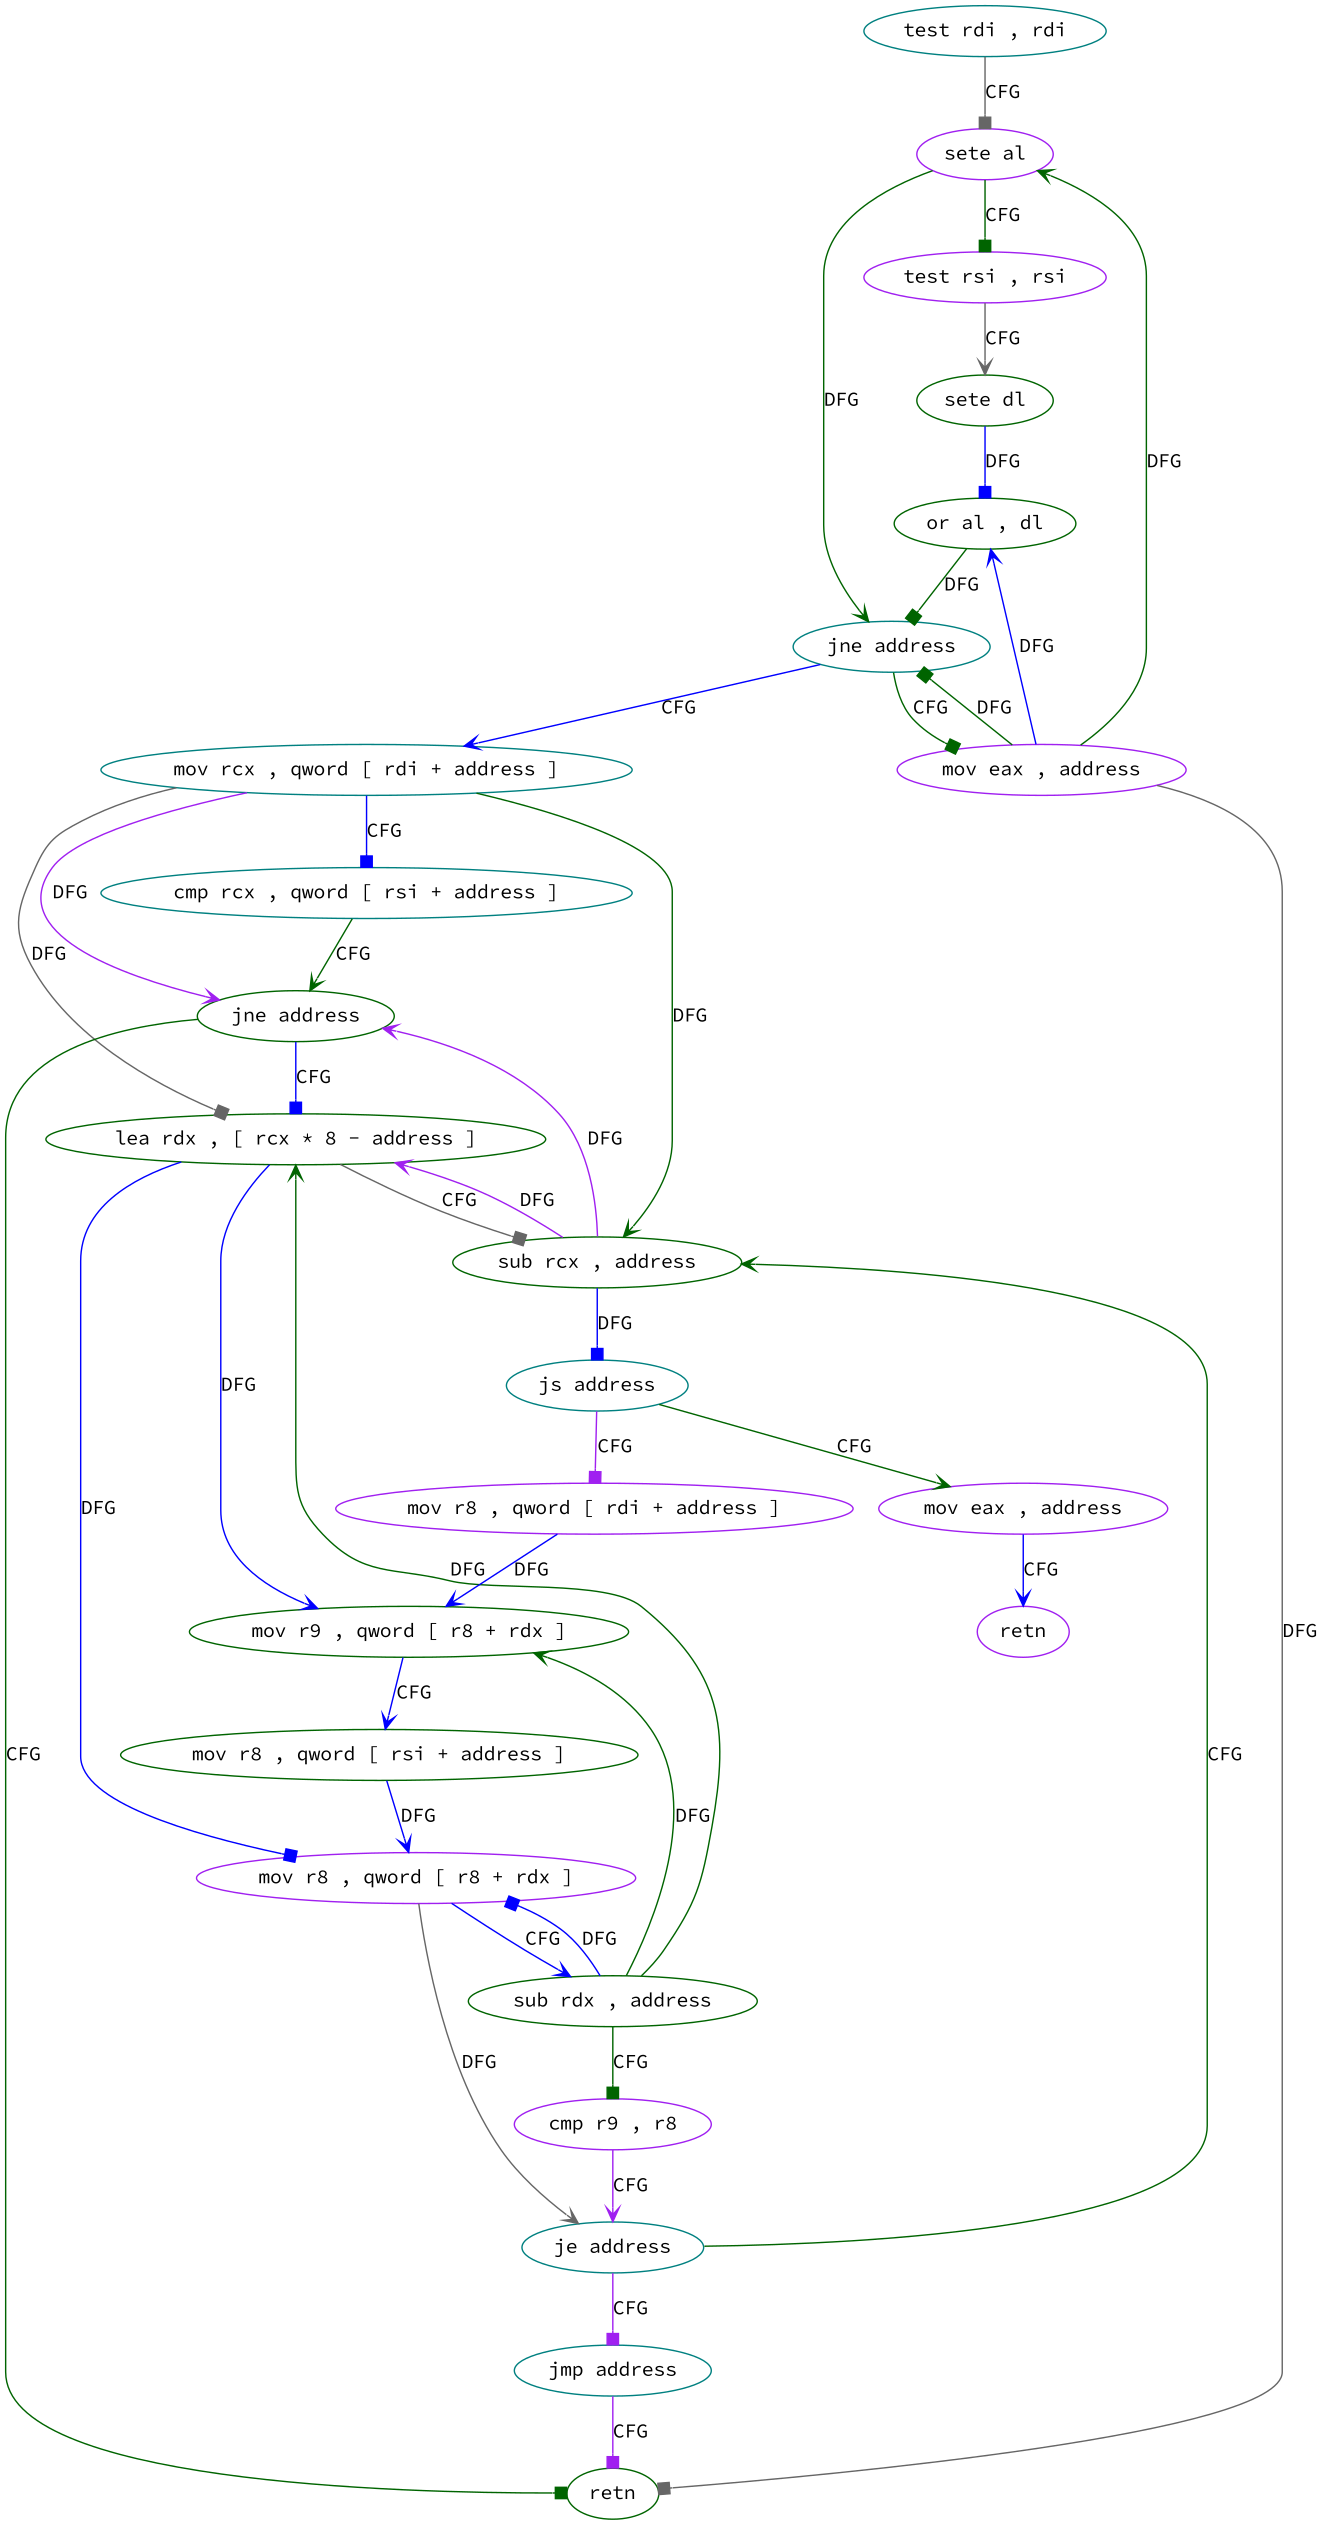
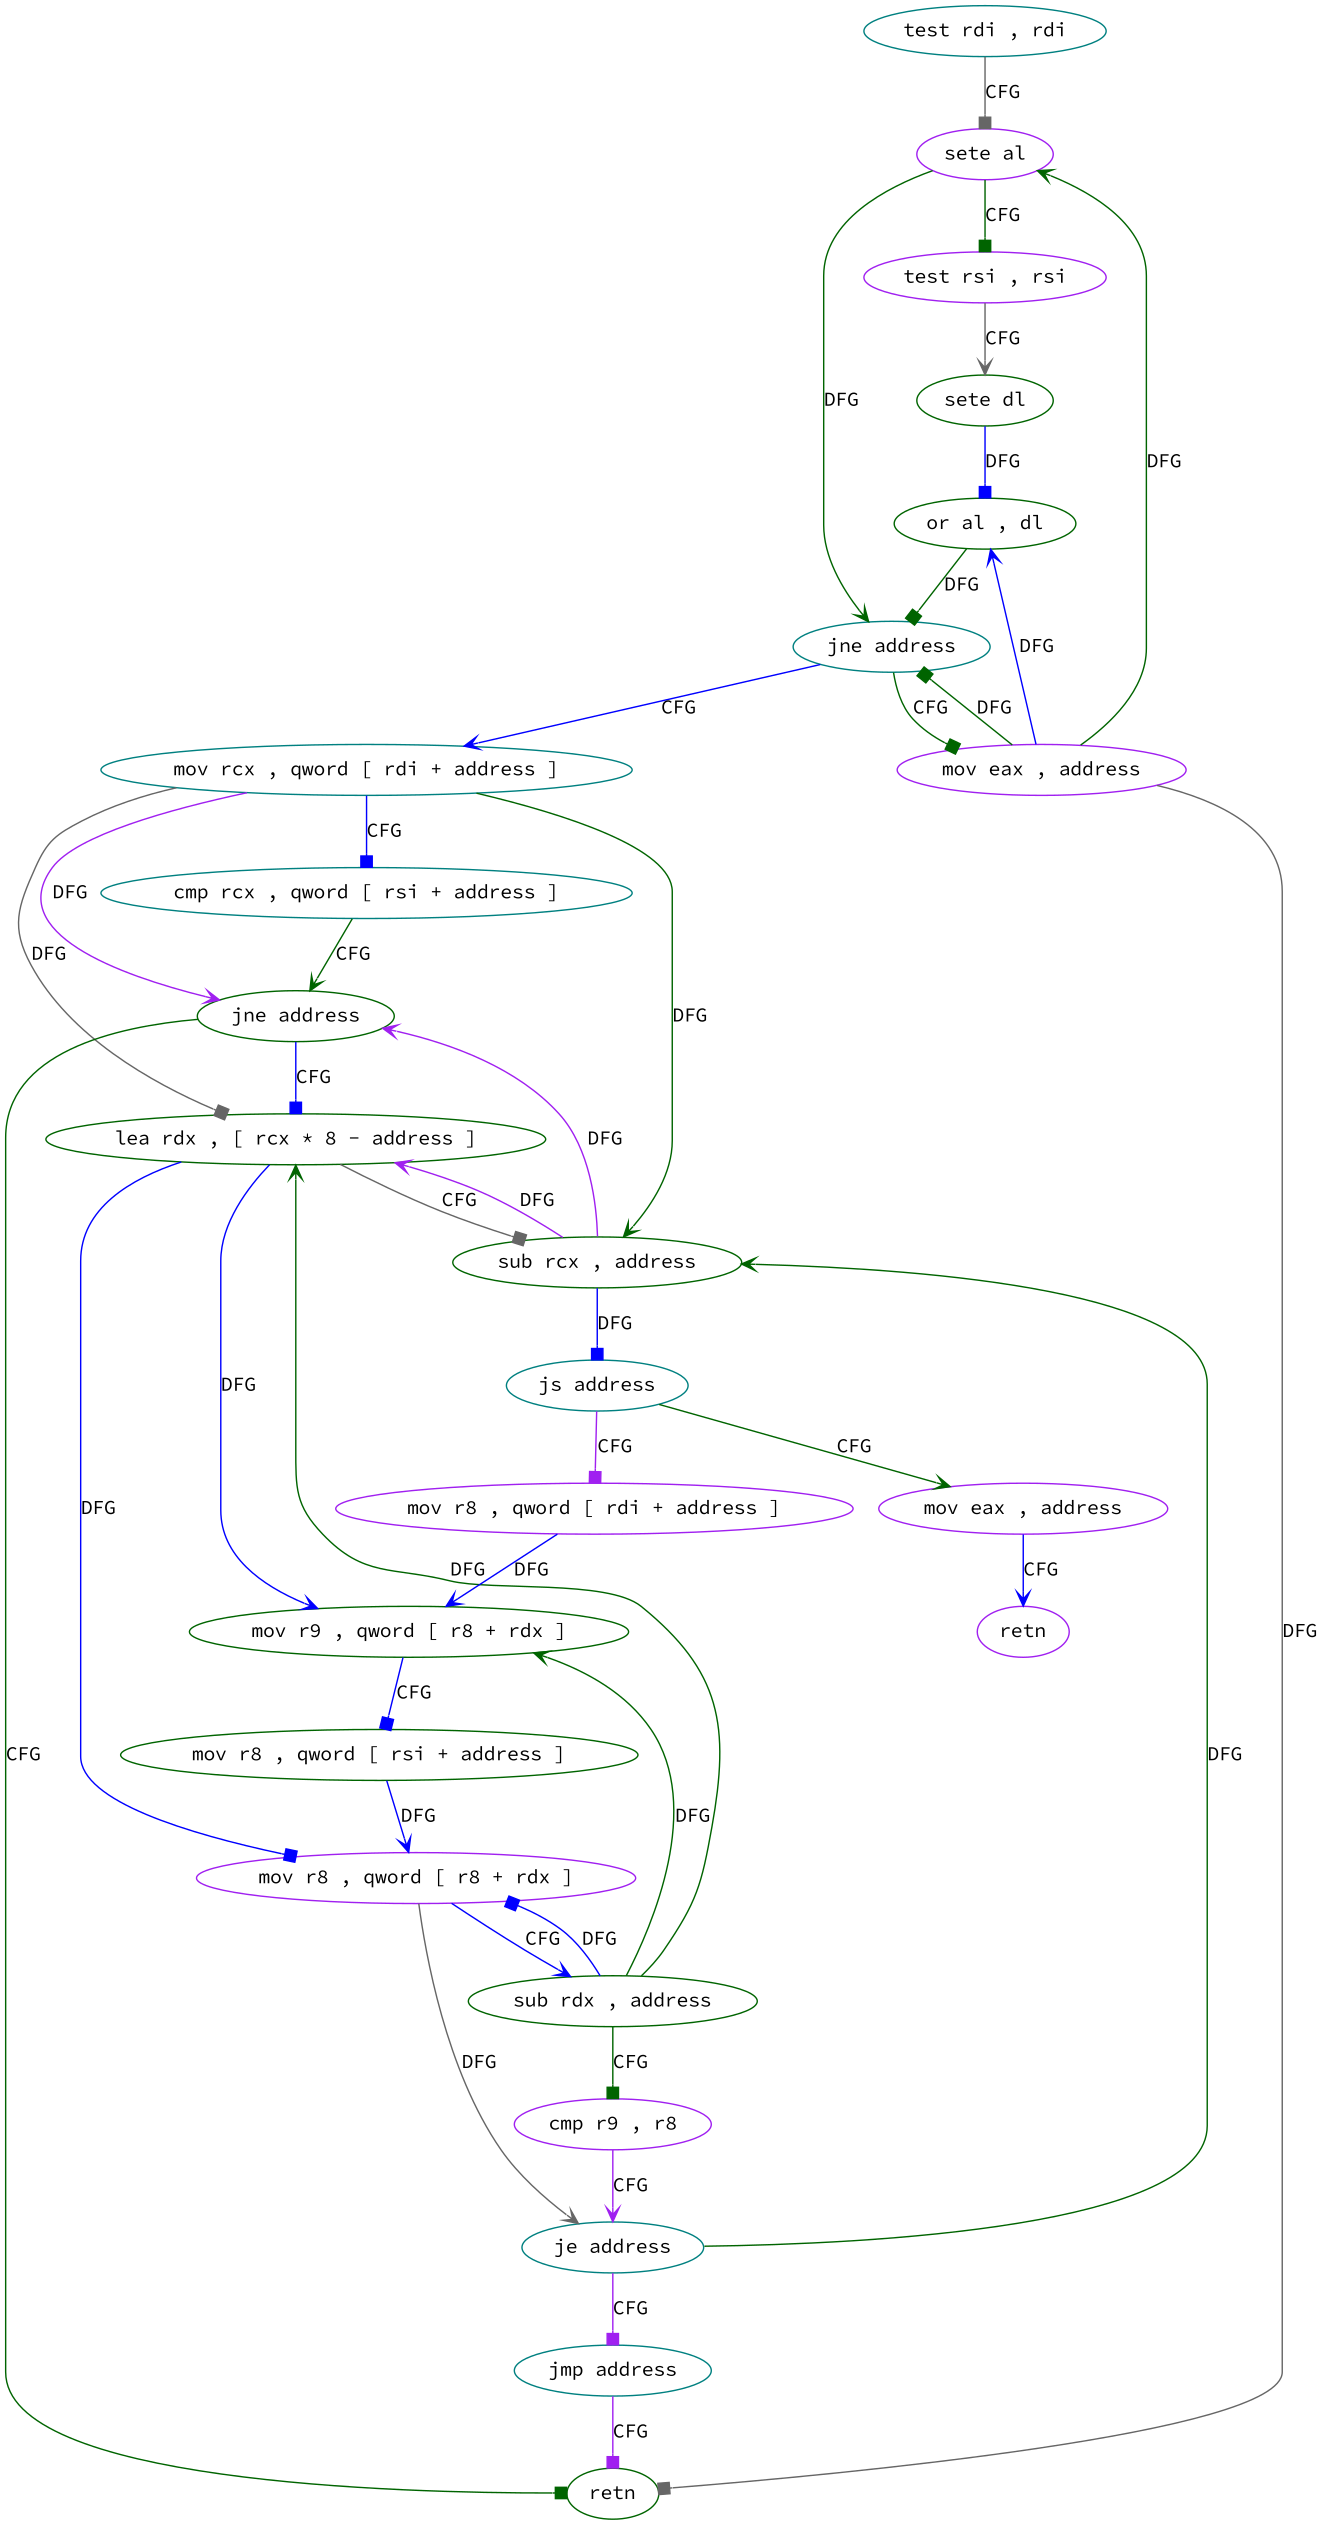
edge "mov r9 , qword [ r8 + rdx ]" -> "mov r8 , qword [ rsi + address ]": arrowhead vee -> box
edge "je address" -> "sub rcx , address": label "CFG" -> "DFG"
